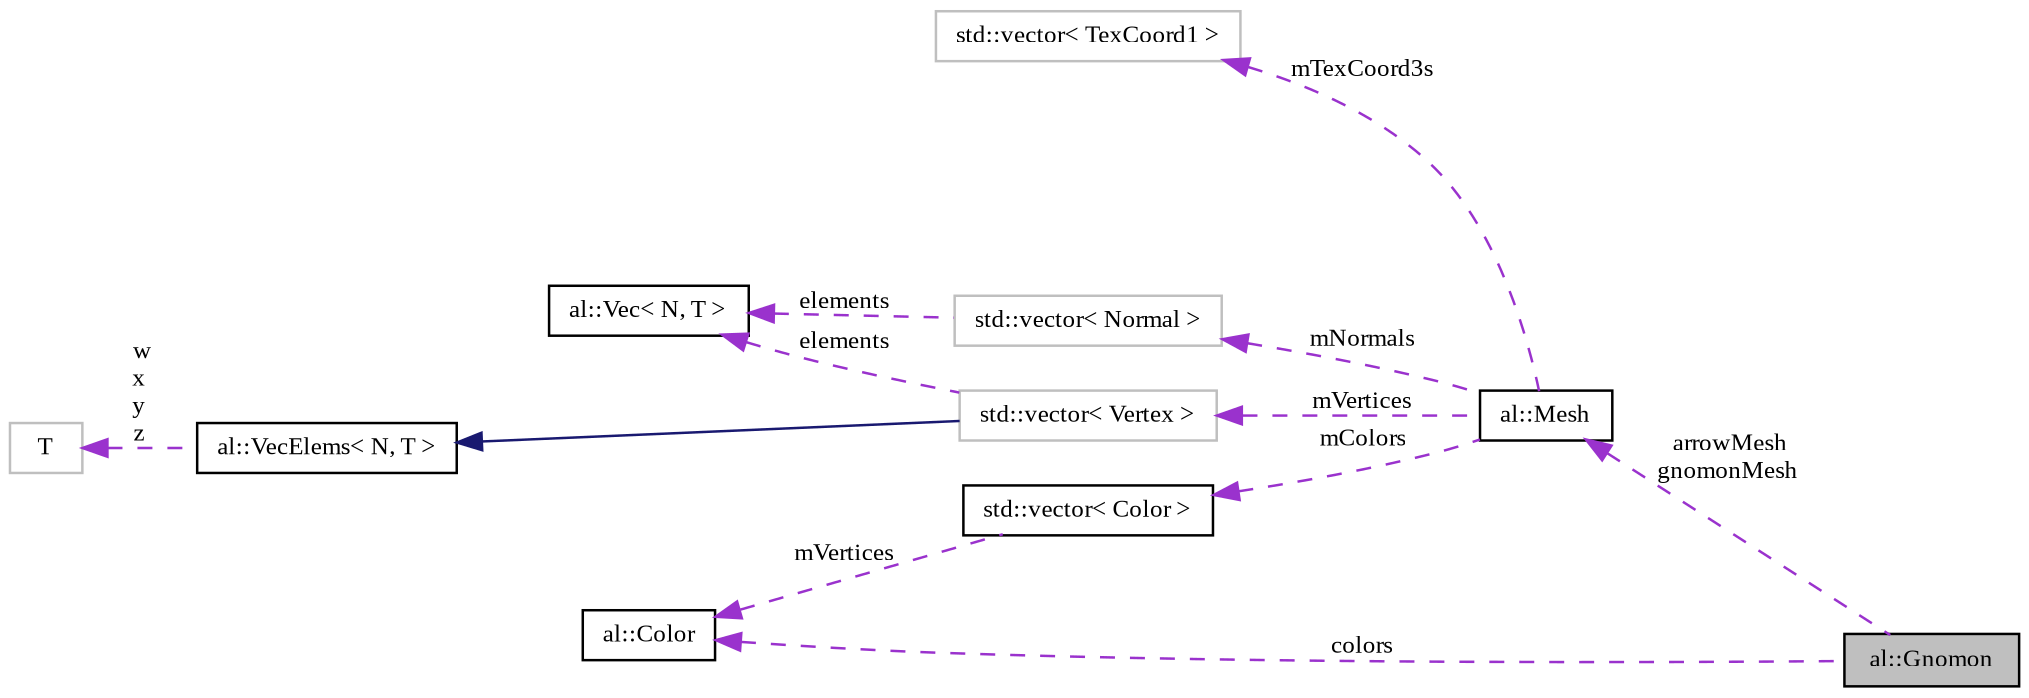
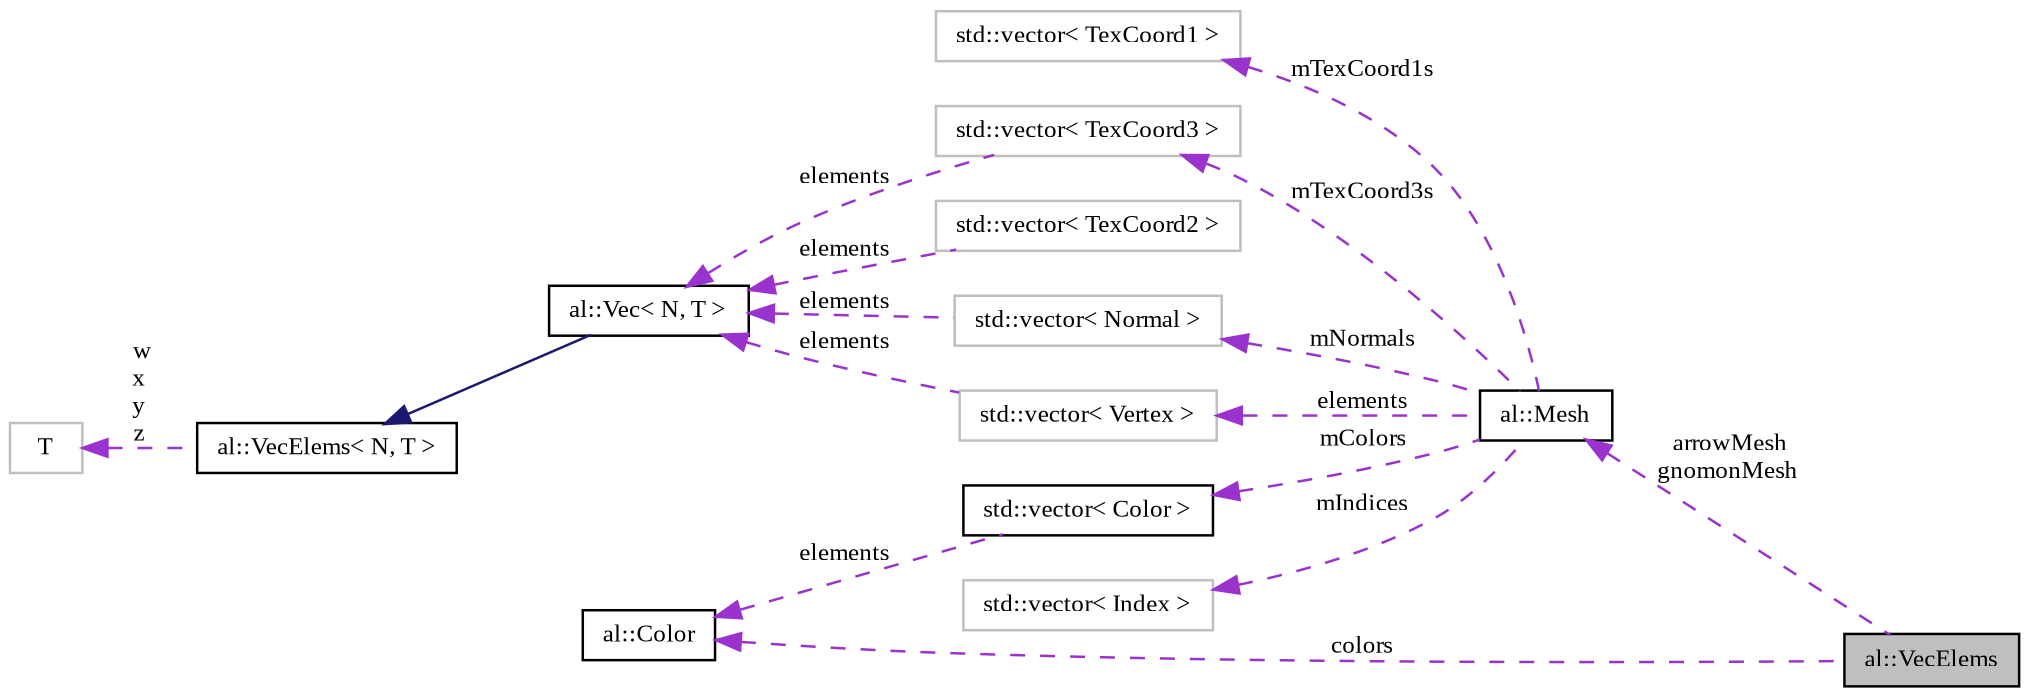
edge "al::Mesh" -> "std::vector< TexCoord1 >": label " mTexCoord3s" -> " mTexCoord1s"
node "std::vector< TexCoord3 >": added
node "std::vector< TexCoord2 >": added
edge "al::Mesh" -> "std::vector< Vertex >": label " mVertices" -> " elements"
edge "std::vector< Vertex >" -> "al::VecElems< N, T >": now "al::Vec< N, T >" -> "al::VecElems< N, T >"
edge "std::vector< Color >" -> "al::Color": label " mVertices" -> " elements"
node "std::vector< Index >": added
node "al::Gnomon": label "al::Gnomon" -> "al::VecElems"
